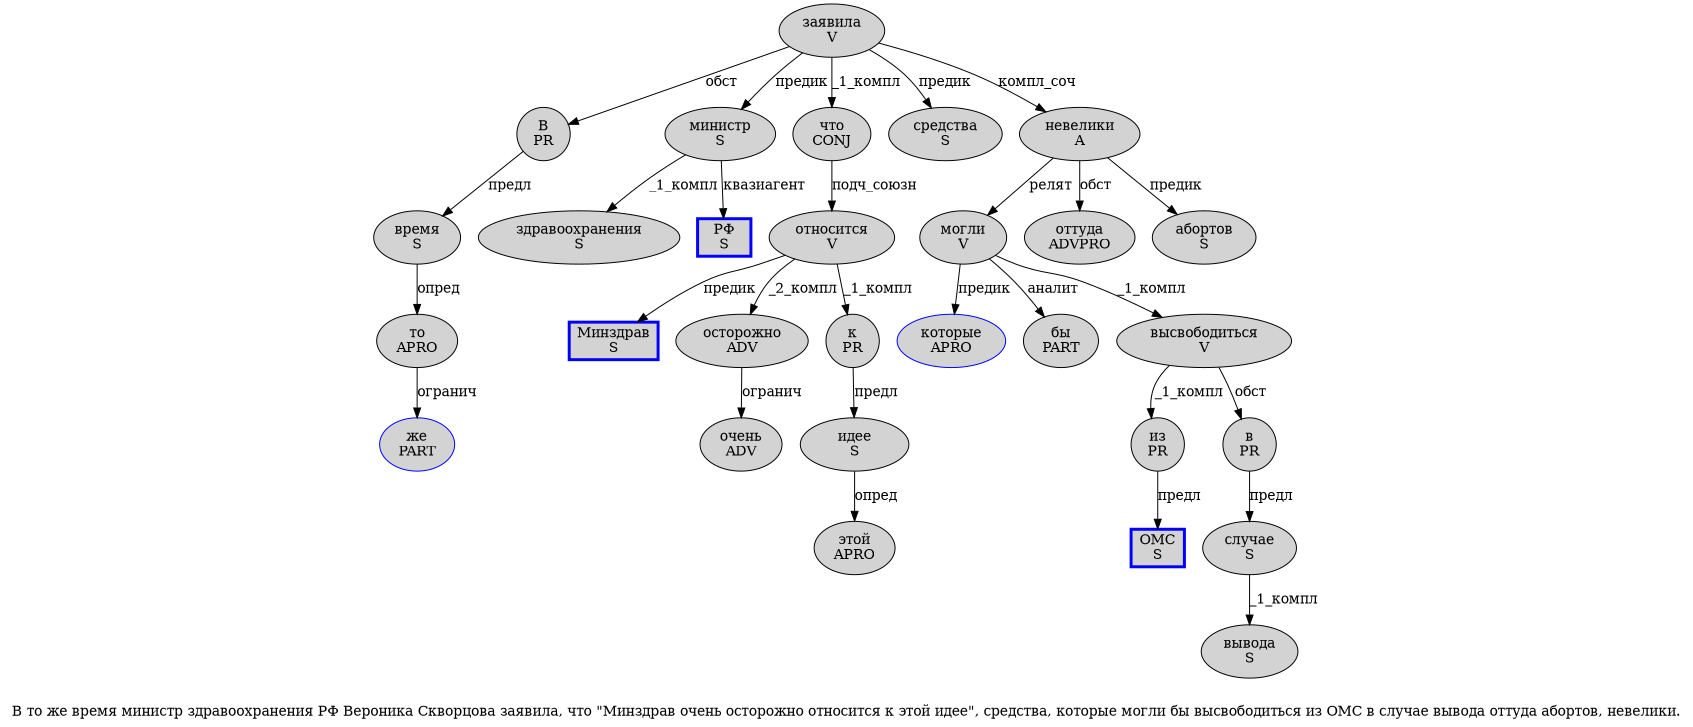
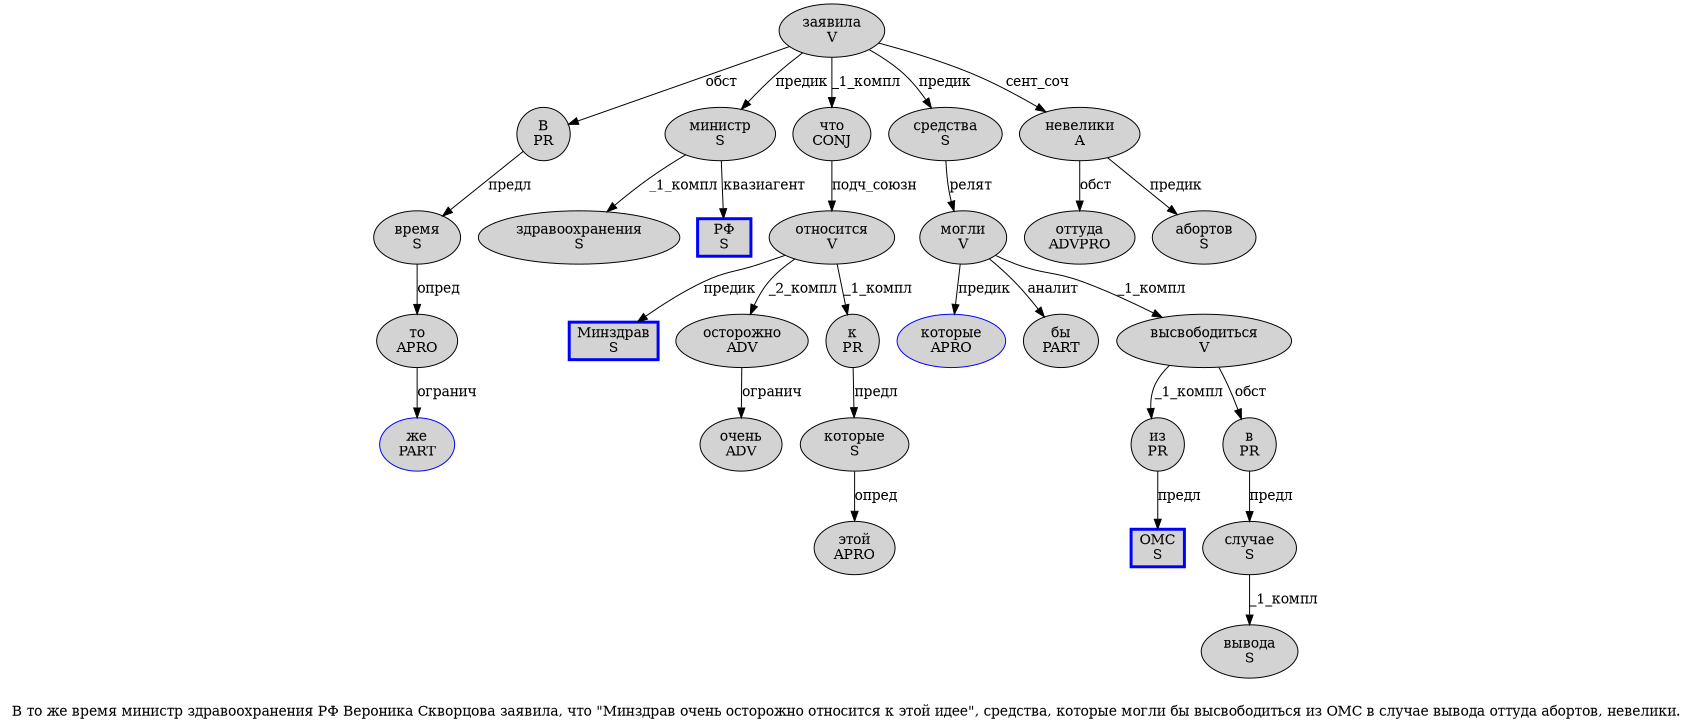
edge "заявила V" -> "невелики A": label "компл_соч" -> "сент_соч"
edge "невелики A" -> "могли V": now "средства S" -> "могли V"
node "идее S": label "идее S" -> "которые S"
